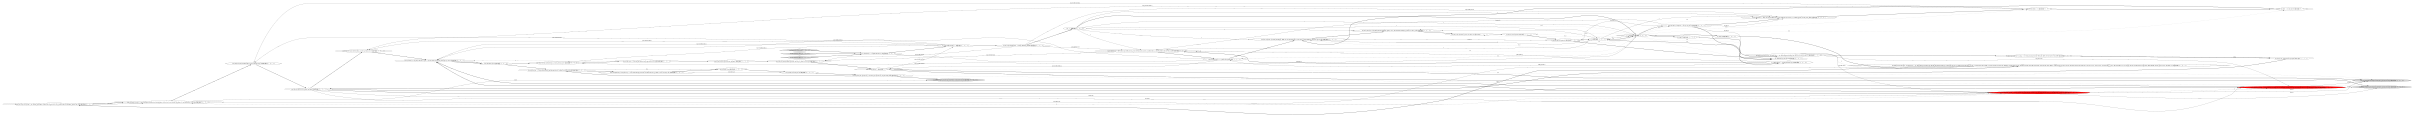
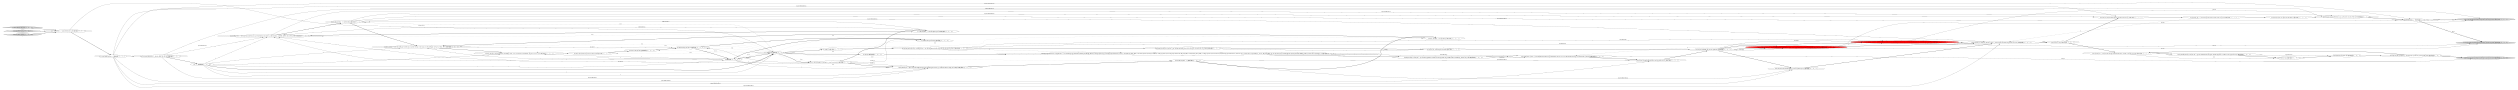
edge "expectedNestedDocs > 0@@@36@@@['1', '1', '0']" -> "int expectedNestedDocs = 0@@@4@@@['1', '1', '1']": reversed
